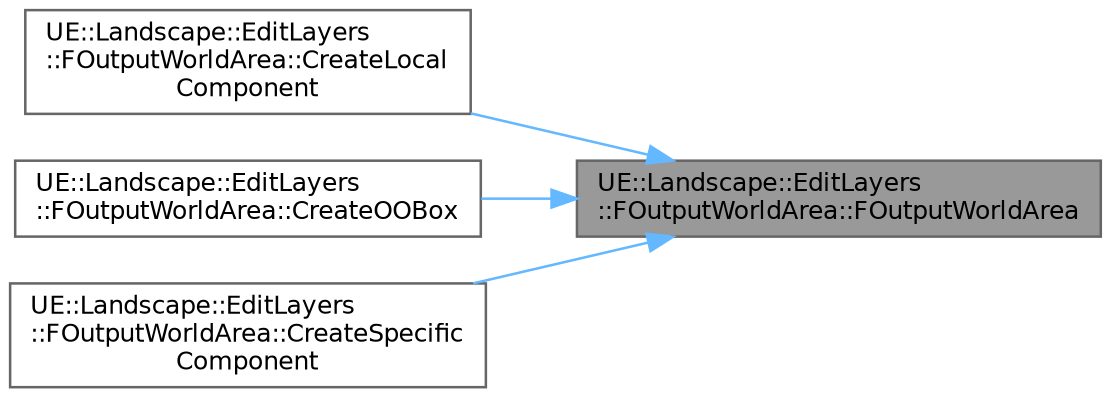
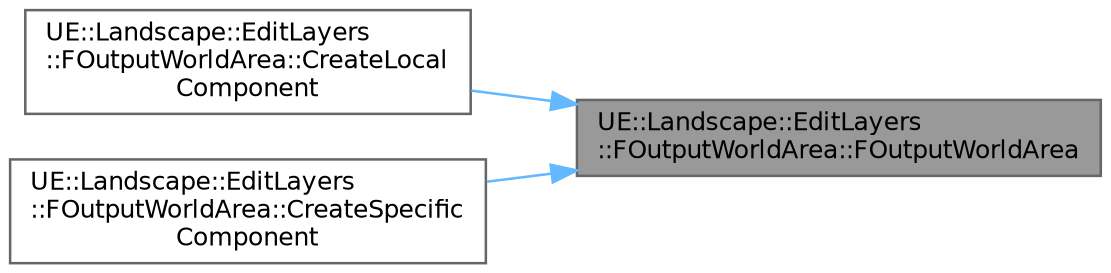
node "UE::Landscape::EditLayers ::FOutputWorldArea::CreateOOBox": removed
